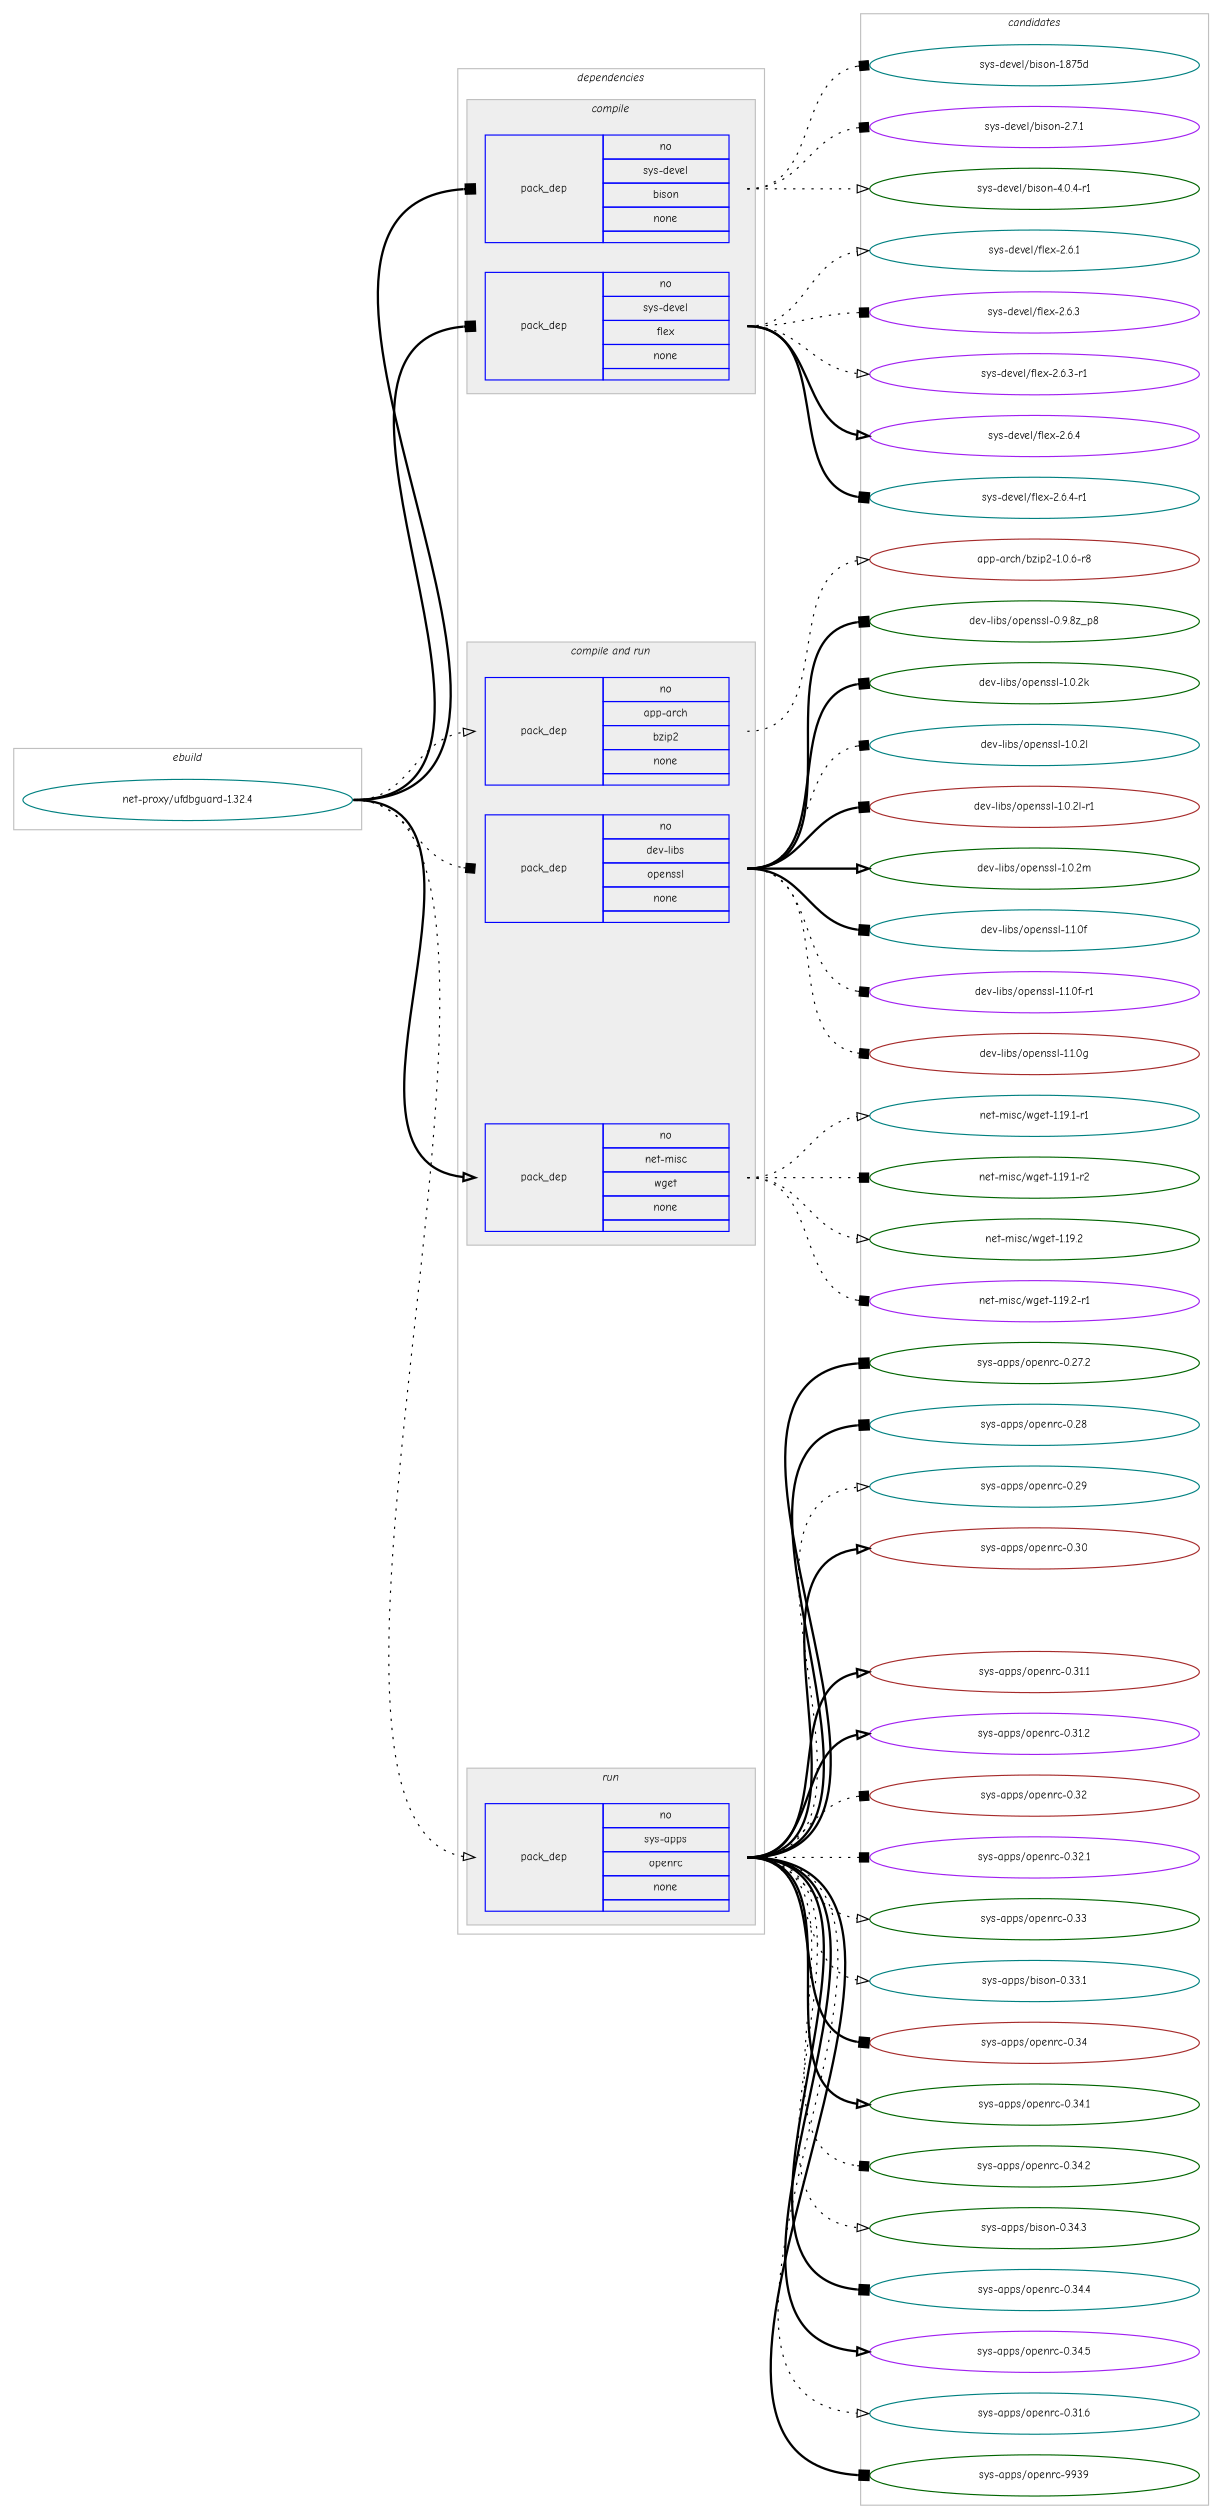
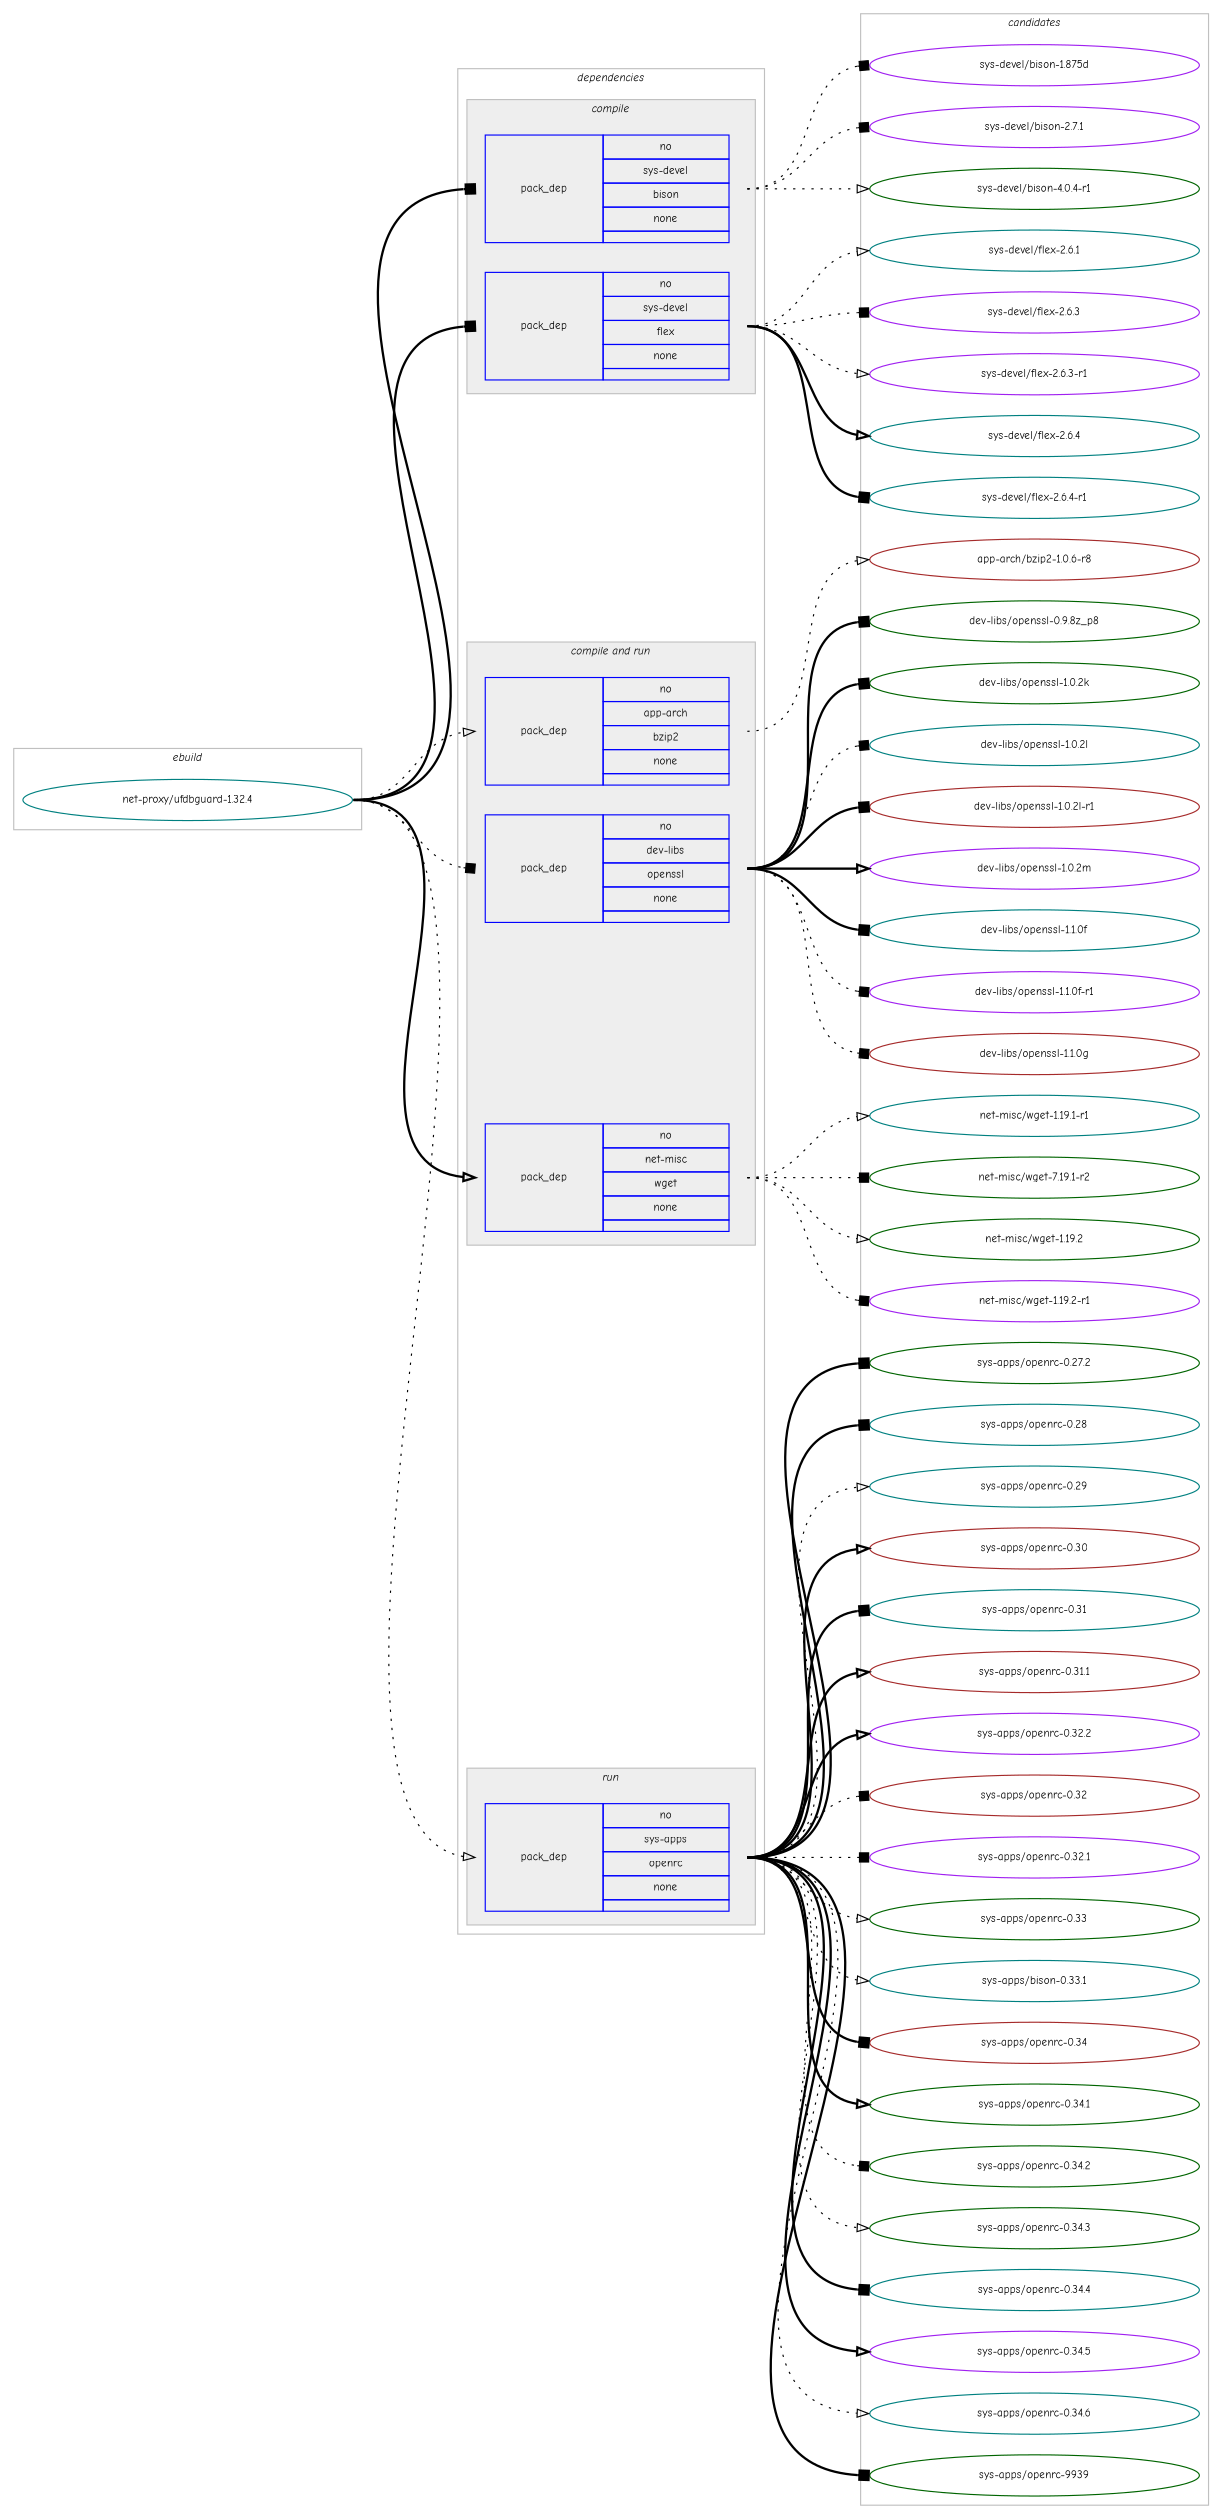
node "sys-devel/bison-1.875d": color teal -> purple
node "sys-devel/flex-2.6.4": color purple -> teal
node "dev-libs/openssl-1.0.2m": color darkgreen -> purple
node "net-misc/wget-1.19.1-r2": label "net-misc/wget-1.19.1-r2" -> "net-misc/wget-7.19.1-r2"
node "sys-apps/openrc-0.31": added
node "sys-apps/openrc-0.31.2": label "sys-apps/openrc-0.31.2" -> "sys-apps/openrc-0.32.2"
node "sys-apps/bison-0.34.3": label "sys-apps/bison-0.34.3" -> "sys-apps/openrc-0.34.3"
node "sys-apps/openrc-0.31.6": label "sys-apps/openrc-0.31.6" -> "sys-apps/openrc-0.34.6"
